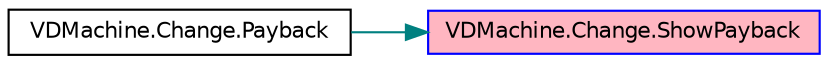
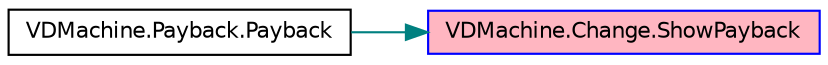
node "VDMachine.Change.Payback": label "VDMachine.Change.Payback" -> "VDMachine.Payback.Payback"
